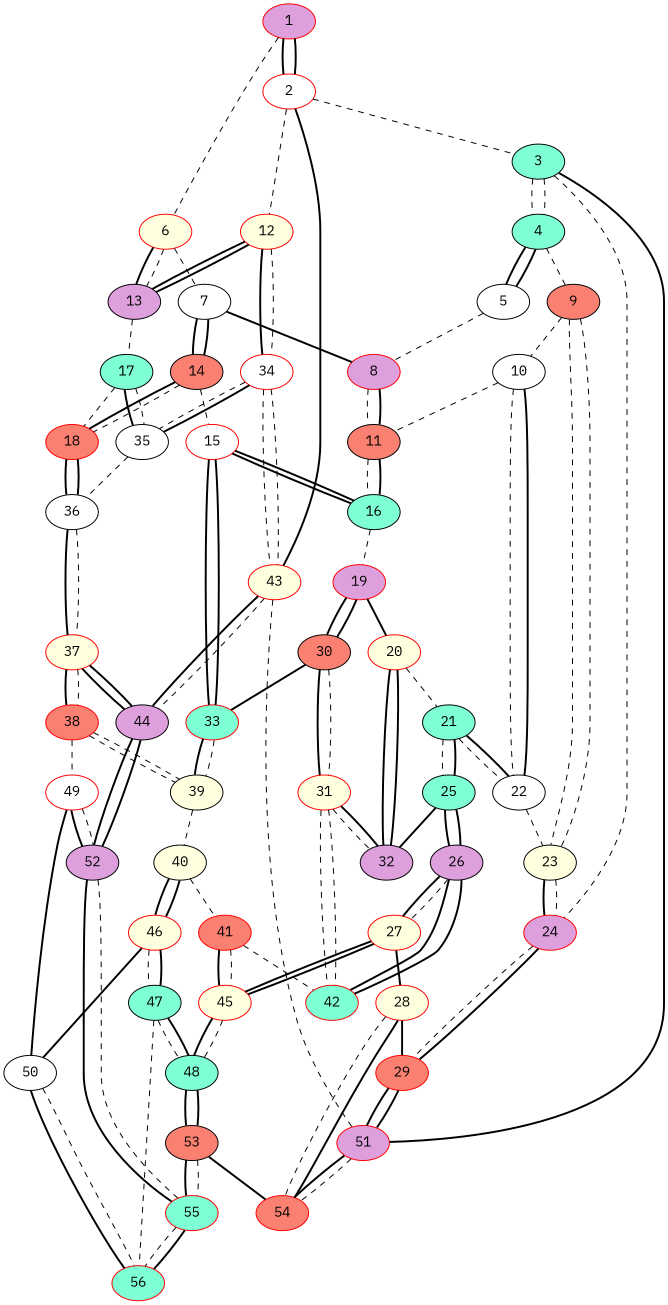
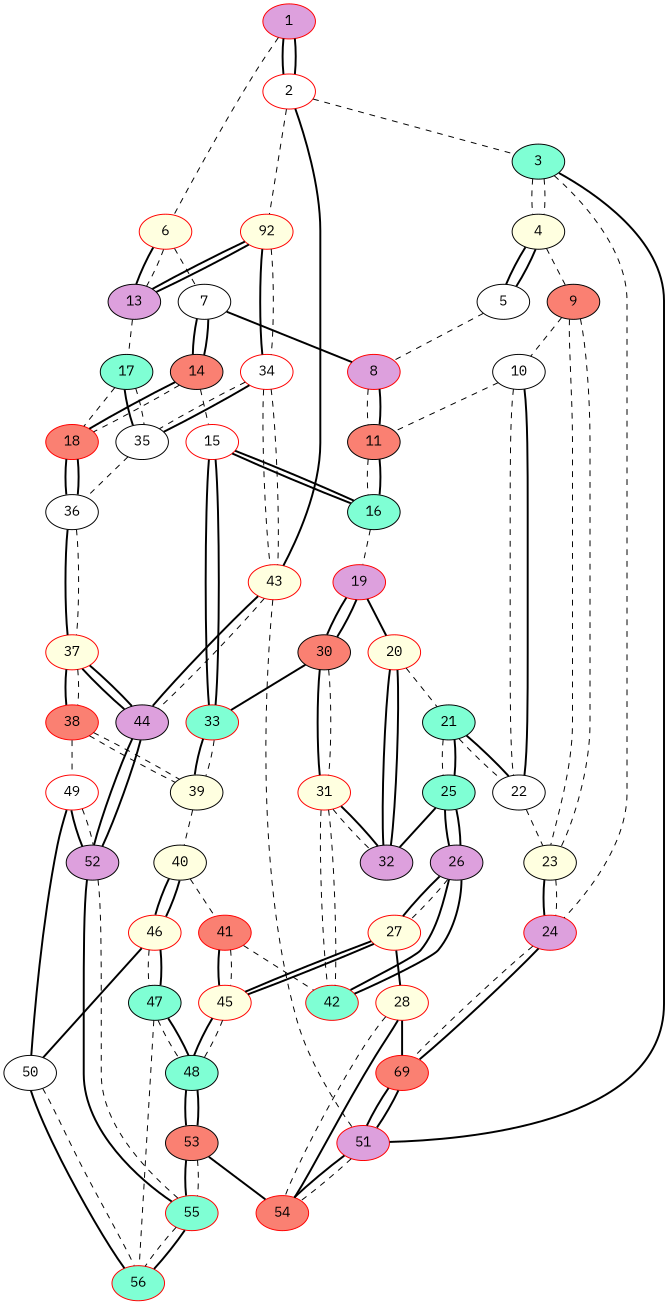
node "12": label "12" -> "92"
node "4": fillcolor aquamarine -> lightyellow
node "29": label "29" -> "69"
